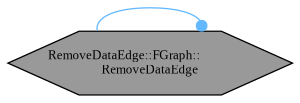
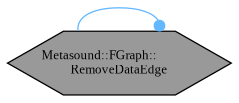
node "RemoveDataEdge::FGraph:: RemoveDataEdge": label "RemoveDataEdge::FGraph:: RemoveDataEdge" -> "Metasound::FGraph:: RemoveDataEdge"
